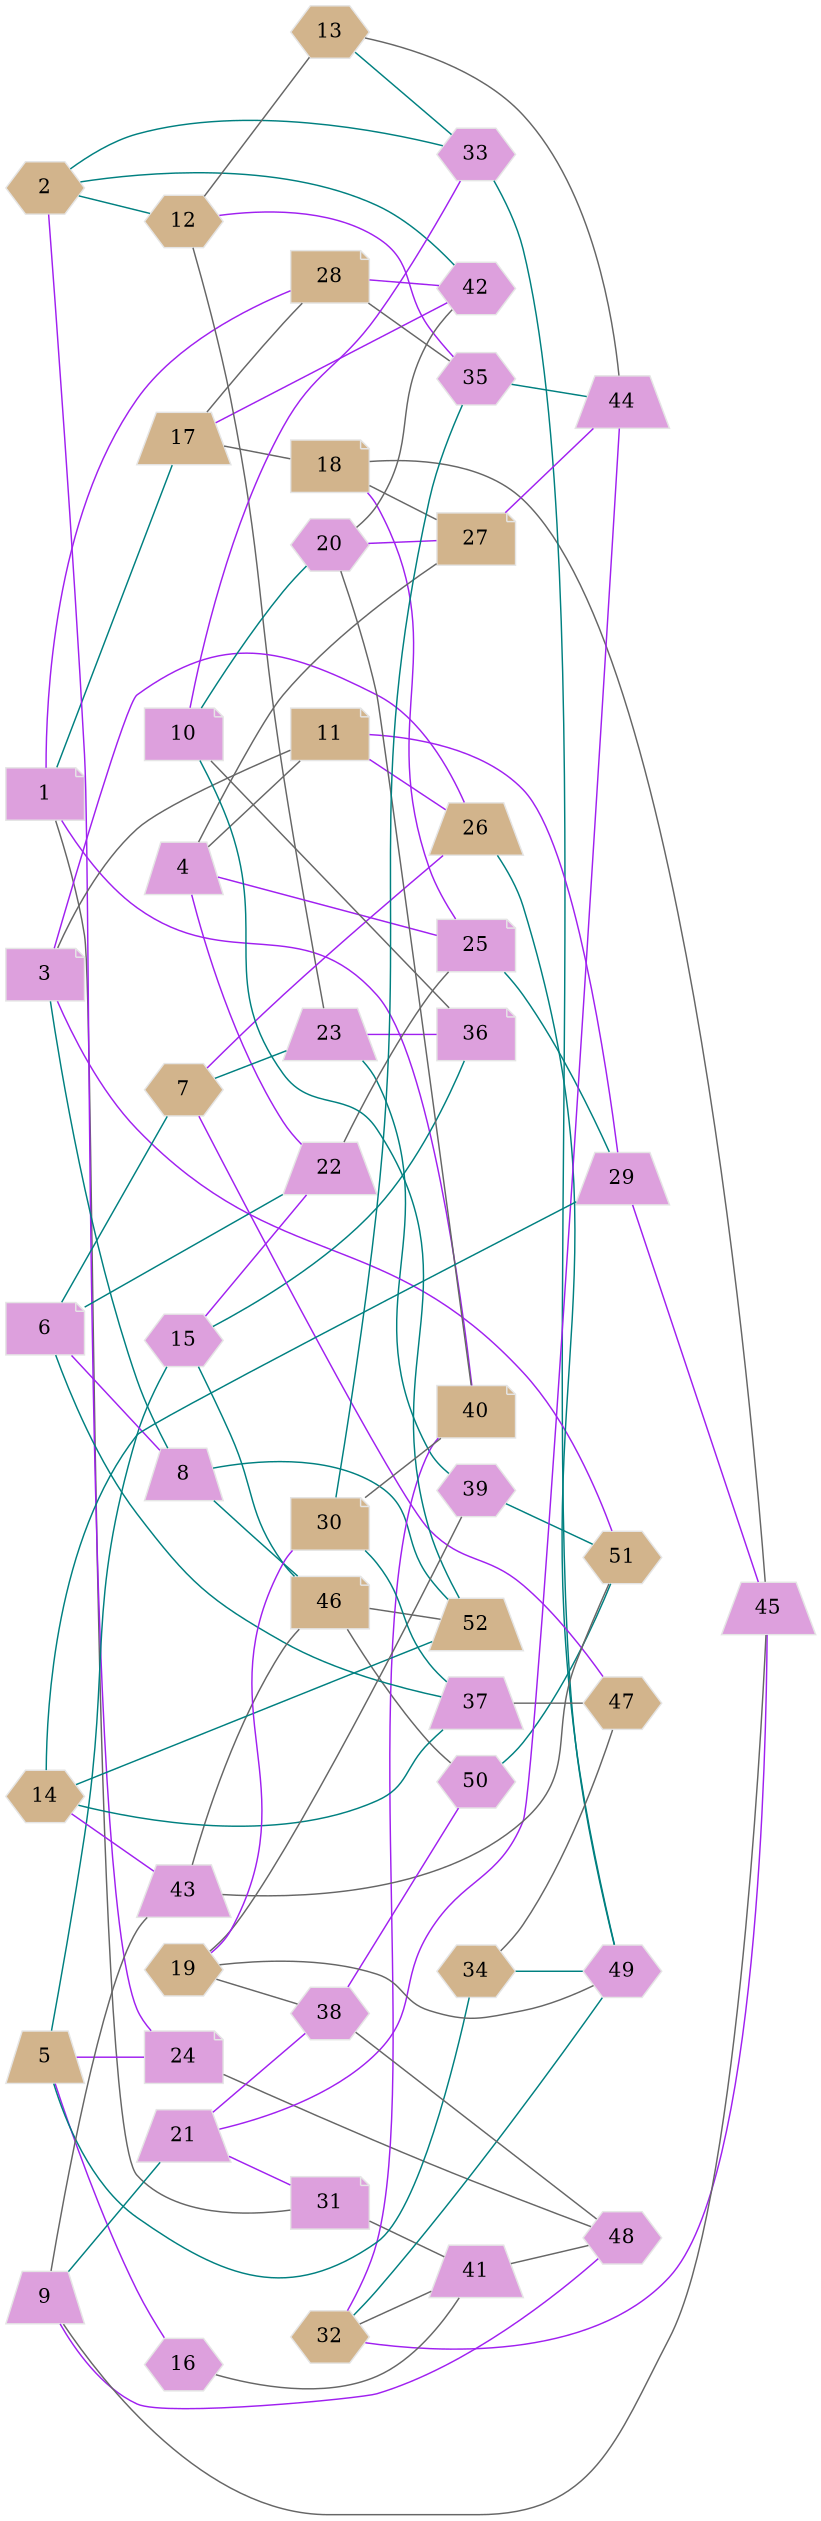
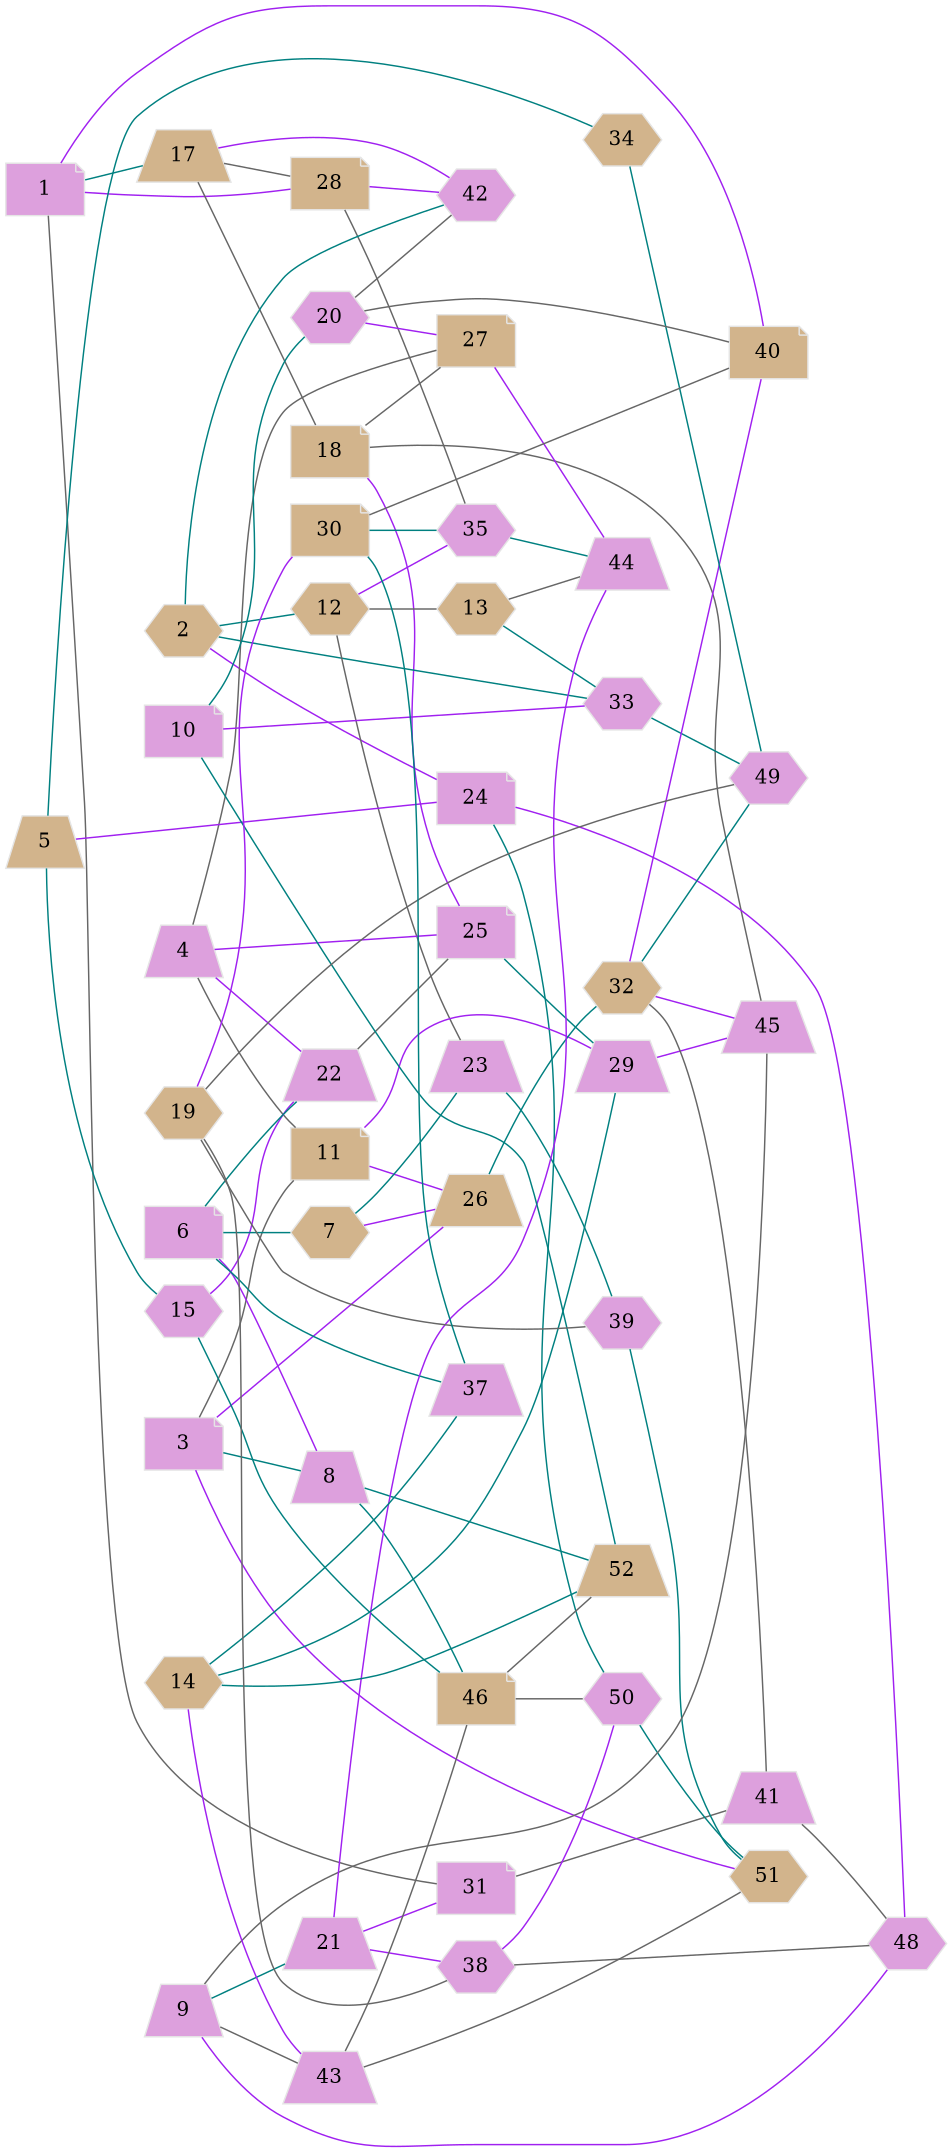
node "36": removed
edge "24" -- "50": added
edge "26" -- "49": now "26" -- "32"
node "47": removed
edge "24" -- "48": color gray40 -> purple
node "16": removed
